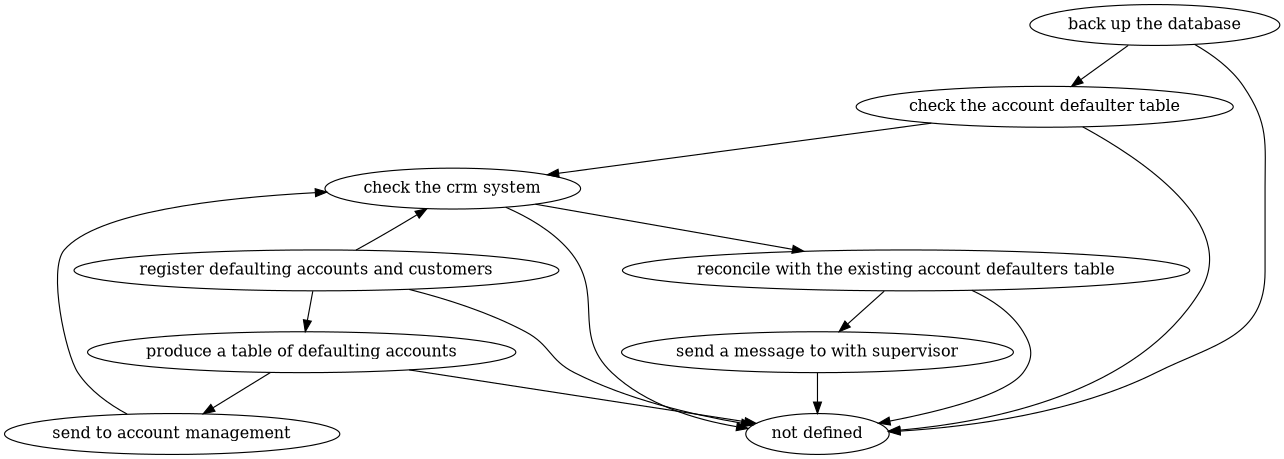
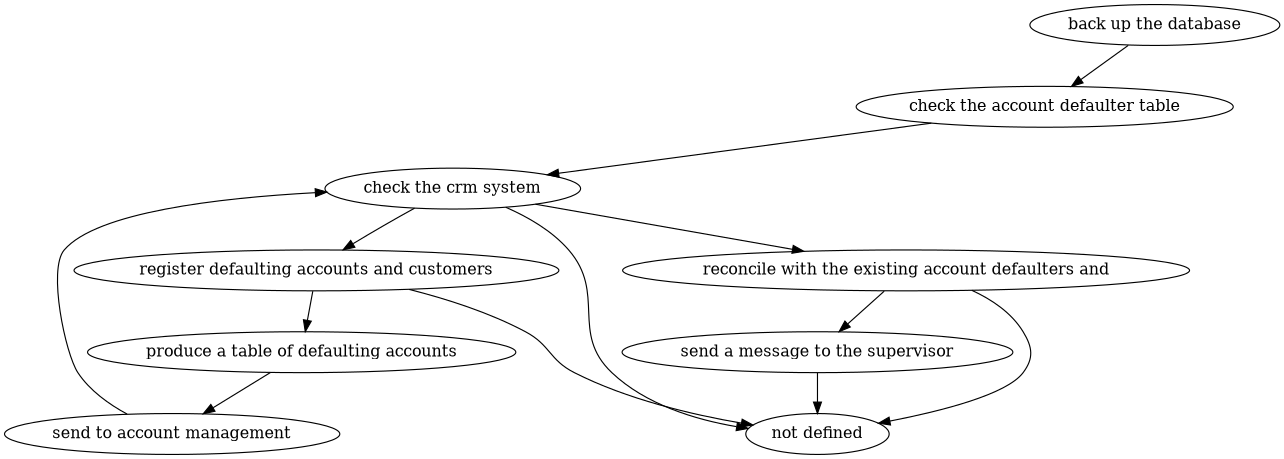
edge "register defaulting accounts and customers" -> "check the crm system": reversed
node "reconcile with the existing account defaulters table": label "reconcile with the existing account defaulters table" -> "reconcile with the existing account defaulters and"
edge "check the account defaulter table" -> "not defined": removed
edge "back up the database" -> "not defined": removed
node "send a message to with supervisor": label "send a message to with supervisor" -> "send a message to the supervisor"
edge "produce a table of defaulting accounts" -> "not defined": removed
